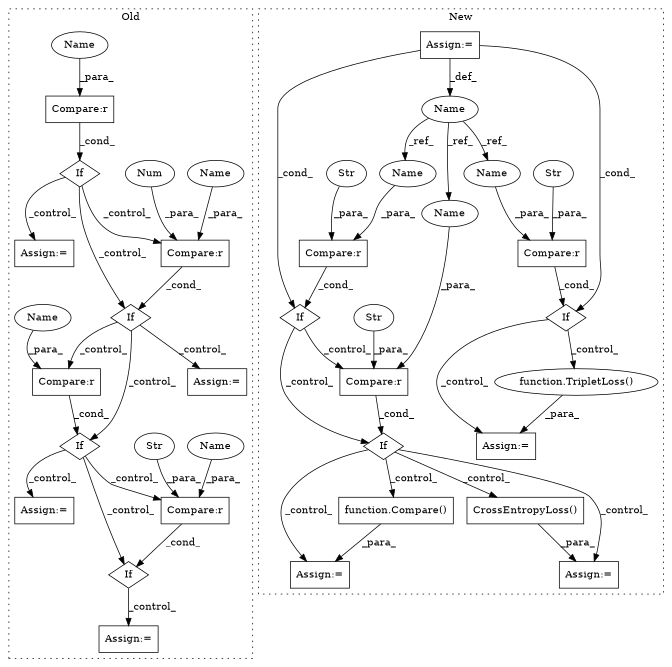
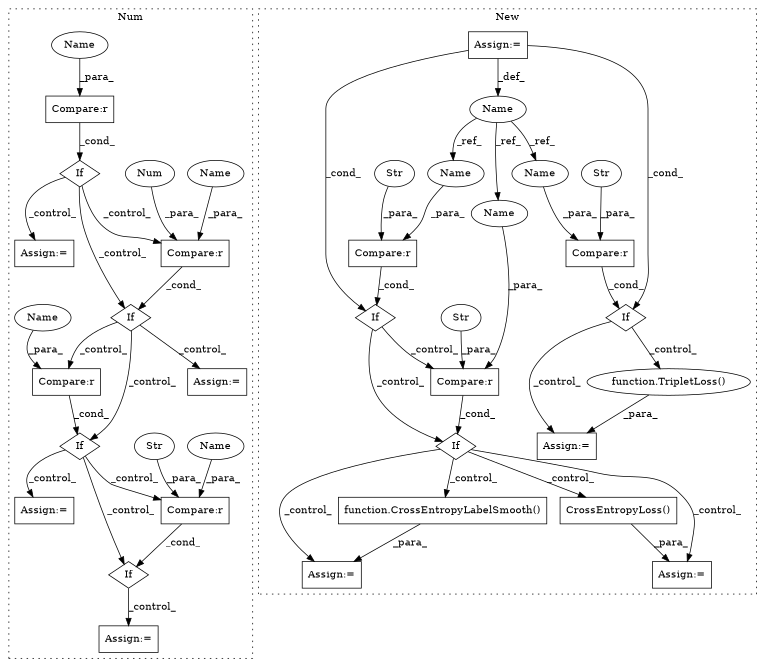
cluster "Old": label "Old" -> "Num"
node "function.Compare()": label "function.Compare()" -> "function.CrossEntropyLabelSmooth()"
